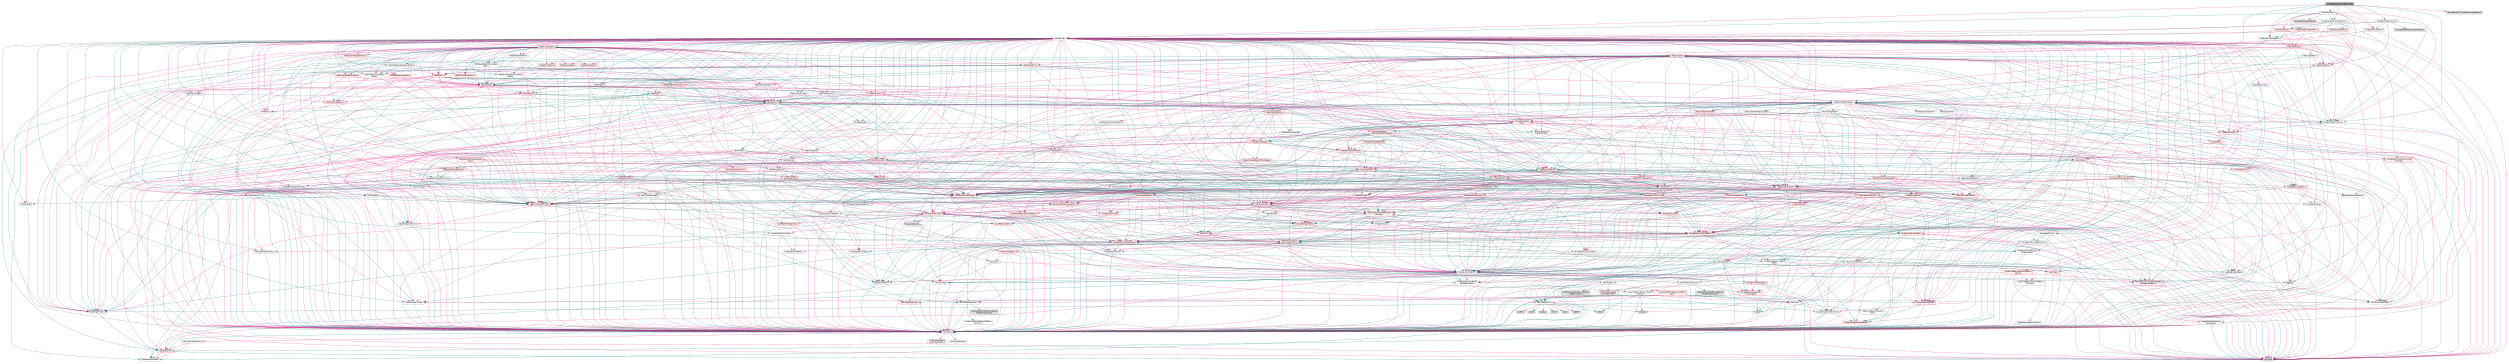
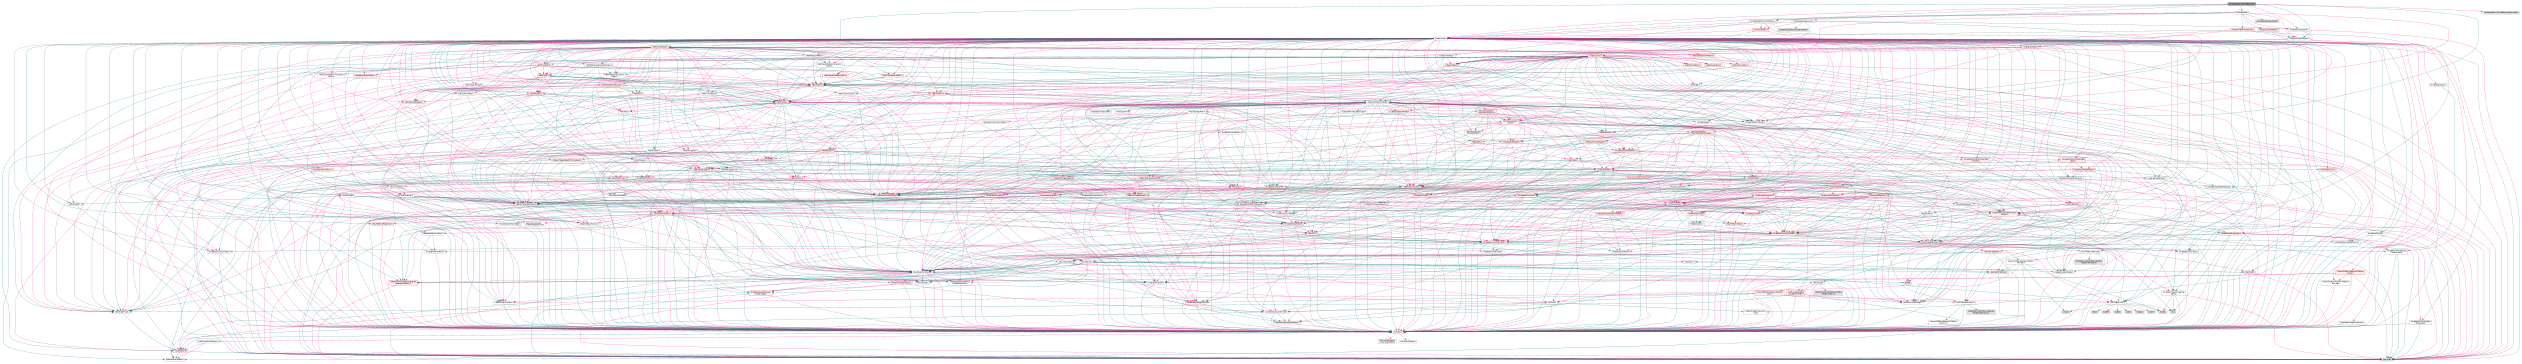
node "Stats/StringView.h": label "Stats/StringView.h" -> "Containers/StringView.h"
node "Misc/EngineVersionBase.h": added
edge "Templates/TypeHash.h" -> "Misc/Crc.h": color teal -> deeppink
edge "Misc/CString.h" -> "HAL/PlatformString.h": added
